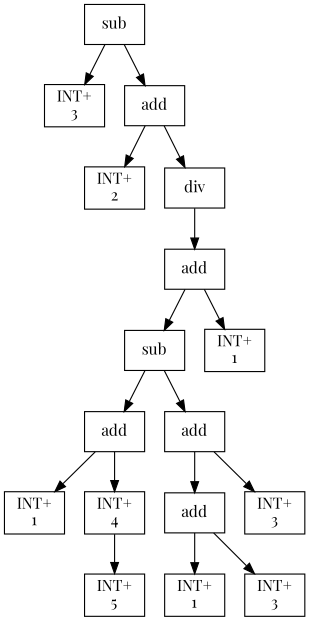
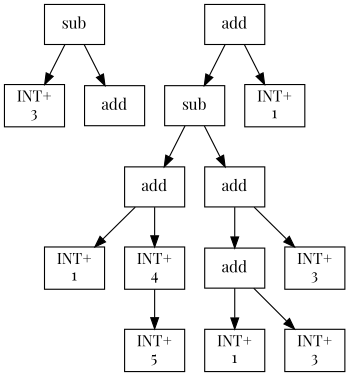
node "INT+ 2": removed
node "div": removed
